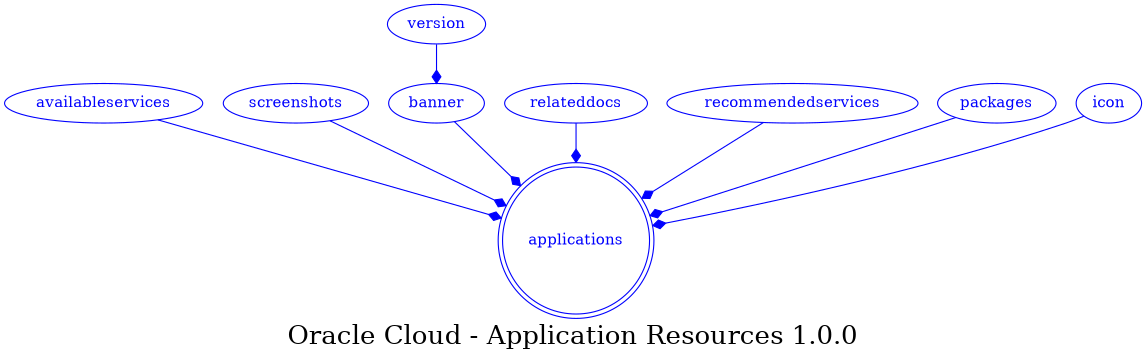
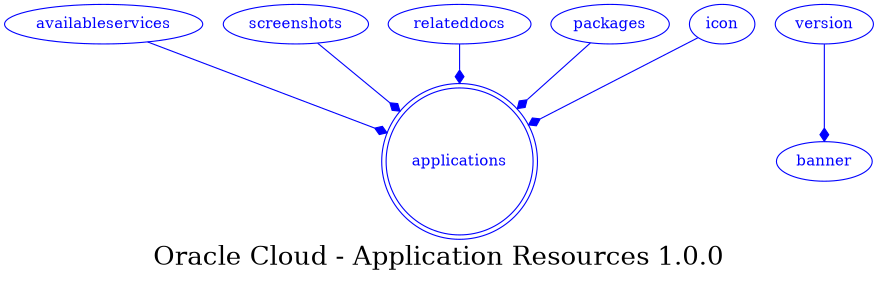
node "recommendedservices": removed
edge "banner" -> "applications": removed
